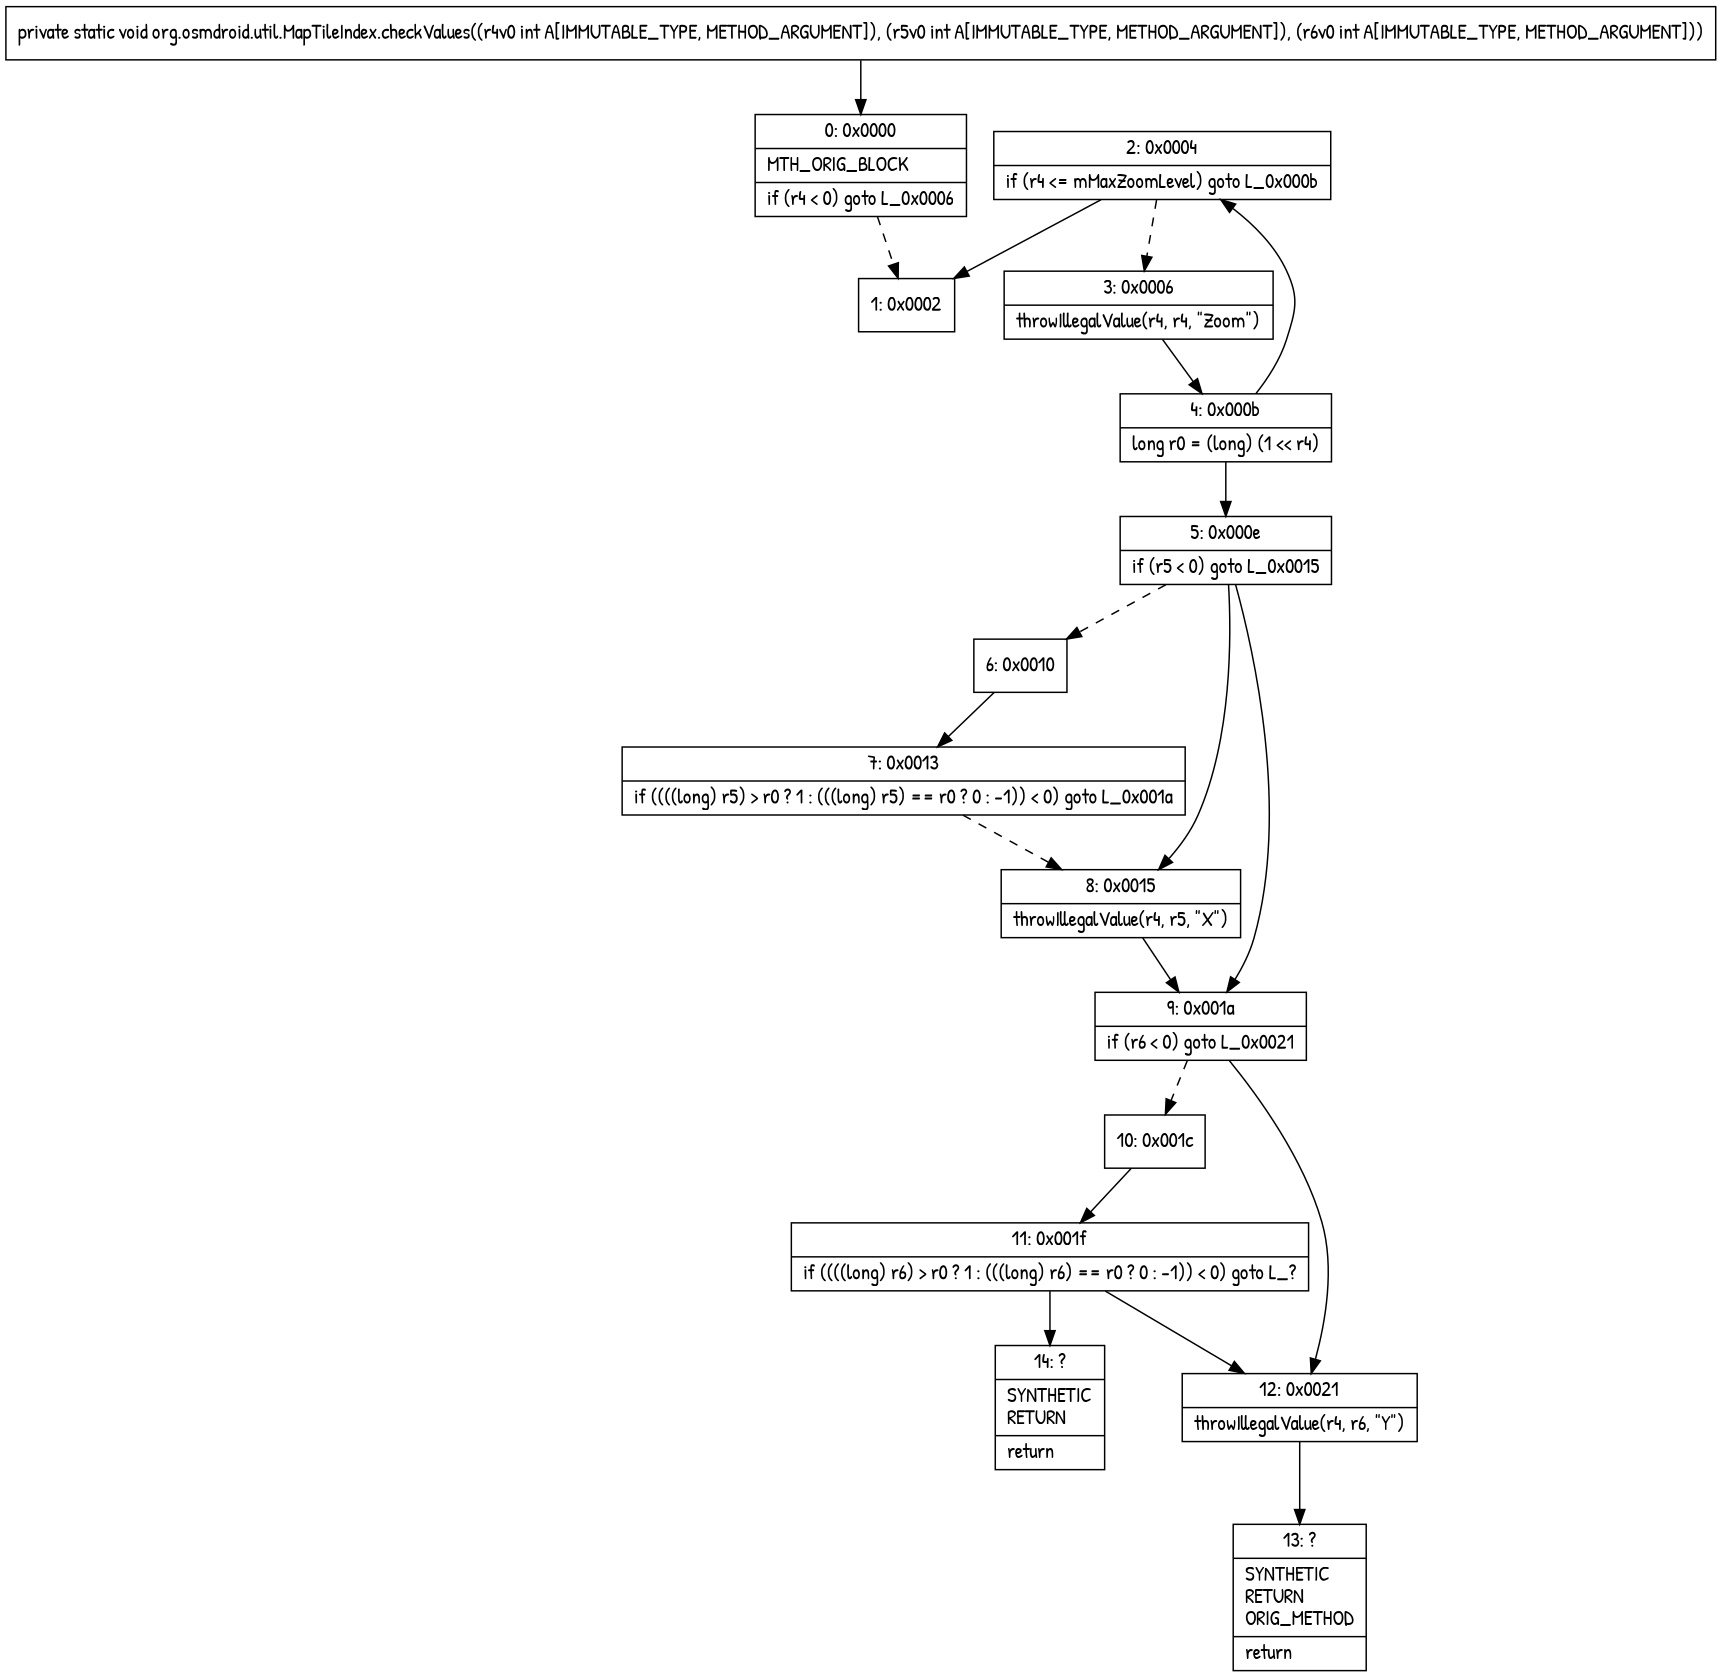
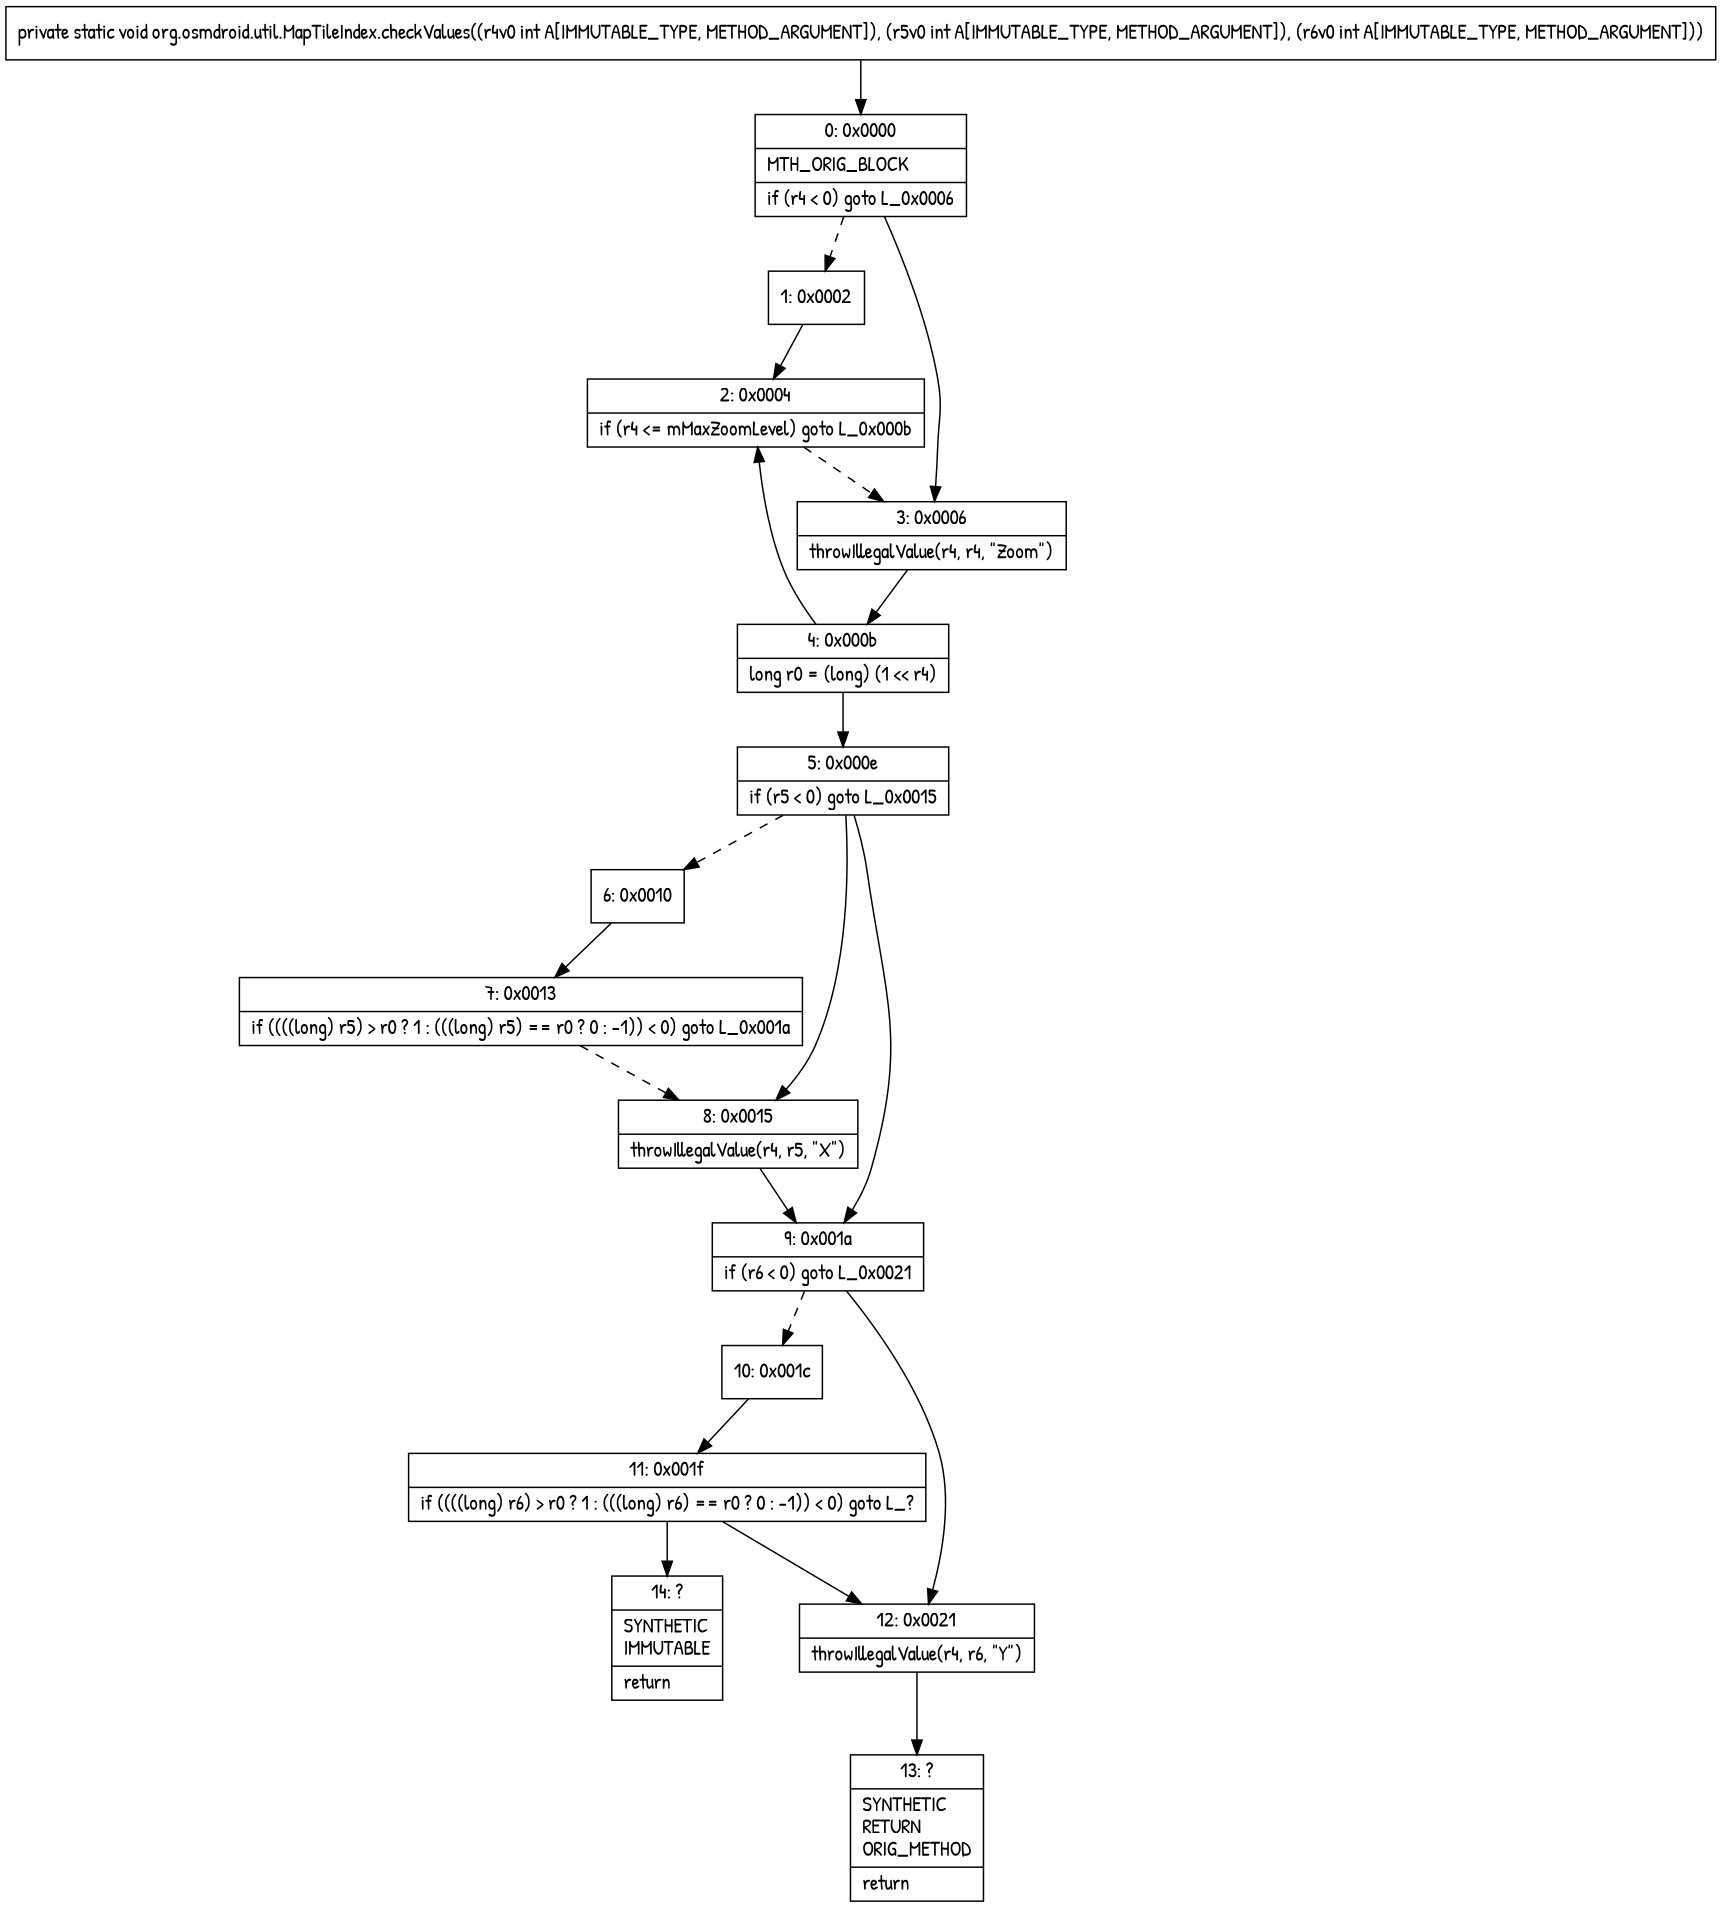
edge "2: 0x0004" -> "1: 0x0002": reversed
edge "0: 0x0000" -> "3: 0x0006": added
node "14: ?": text "RETURN" -> "IMMUTABLE"
